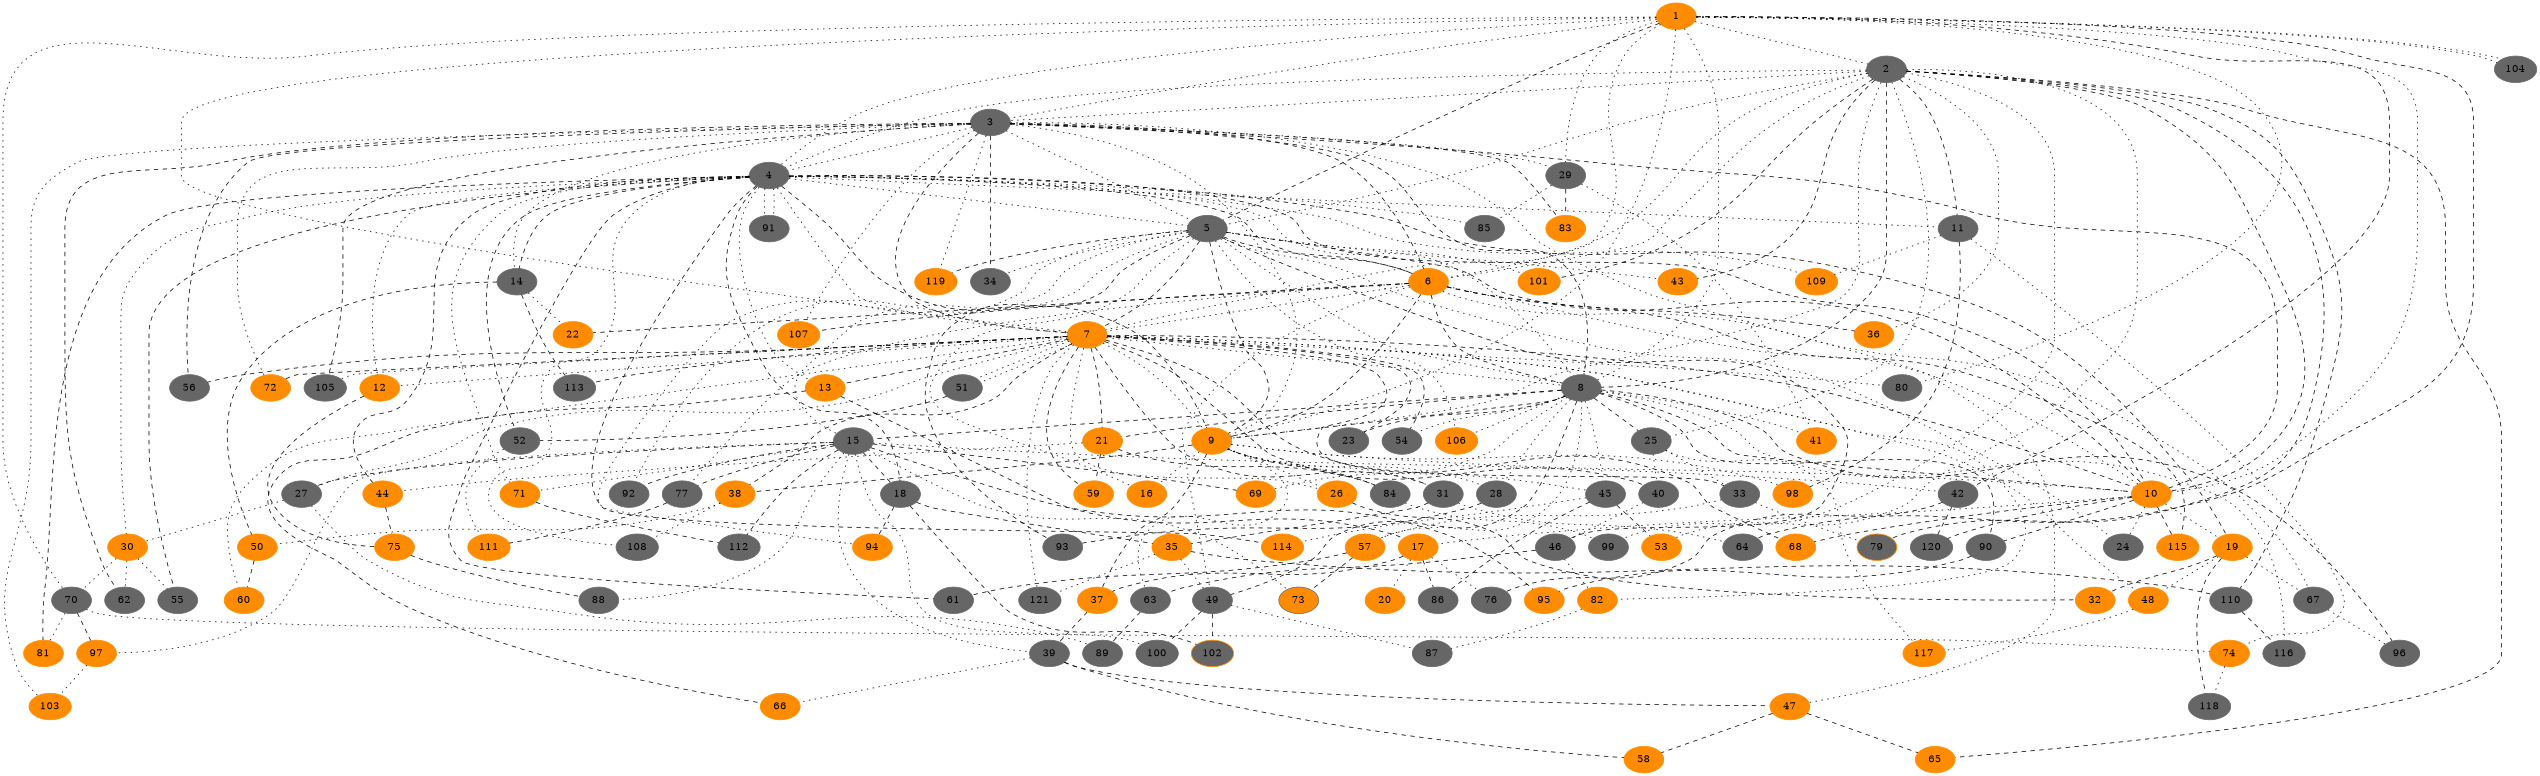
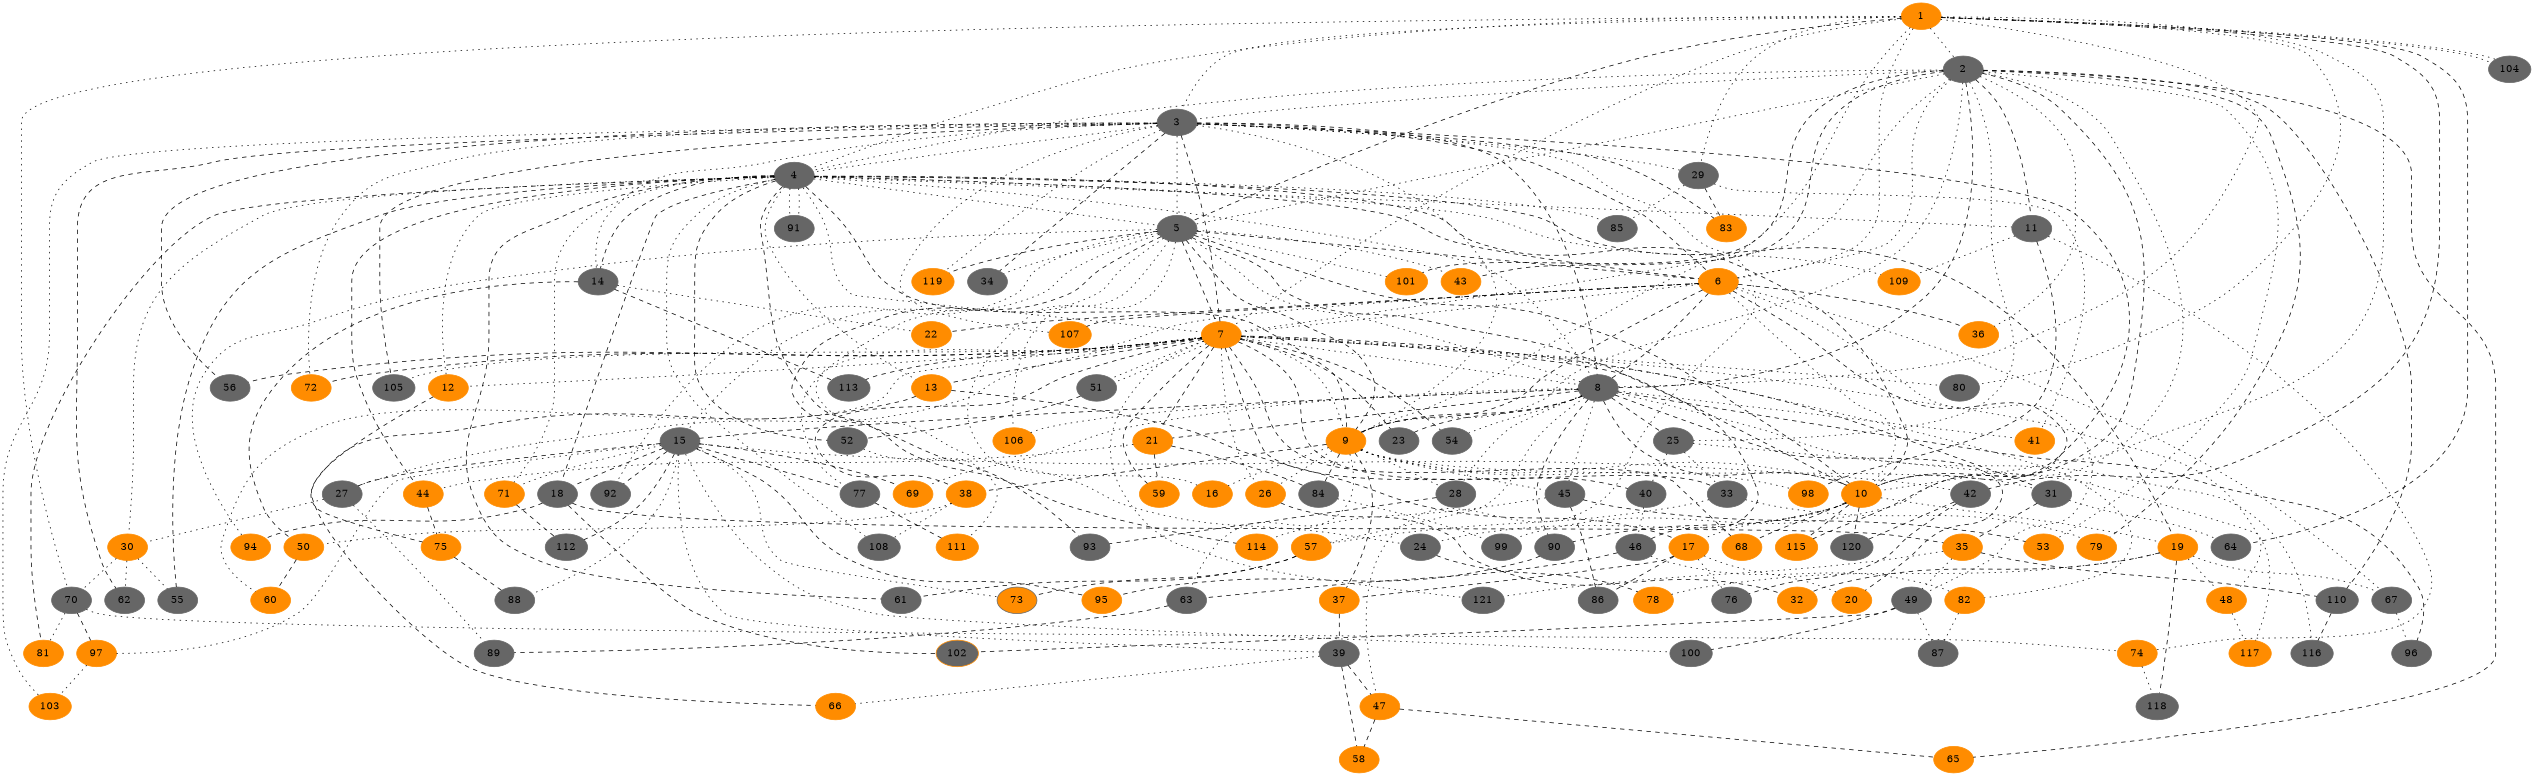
edge "8" -- "49": now "8" -- "20"
node "79": fillcolor gray40 -> darkorange
node "78": added
